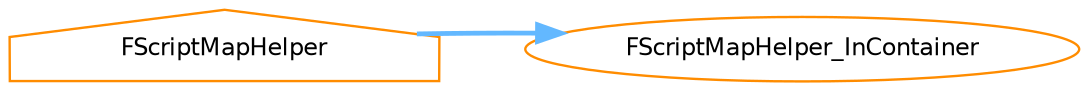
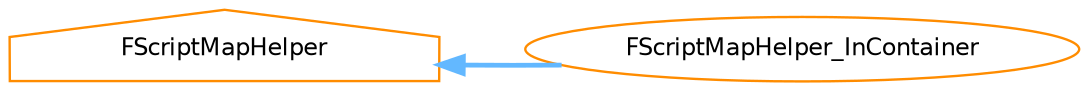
edge "FScriptMapHelper" -> "FScriptMapHelper_InContainer": reversed
